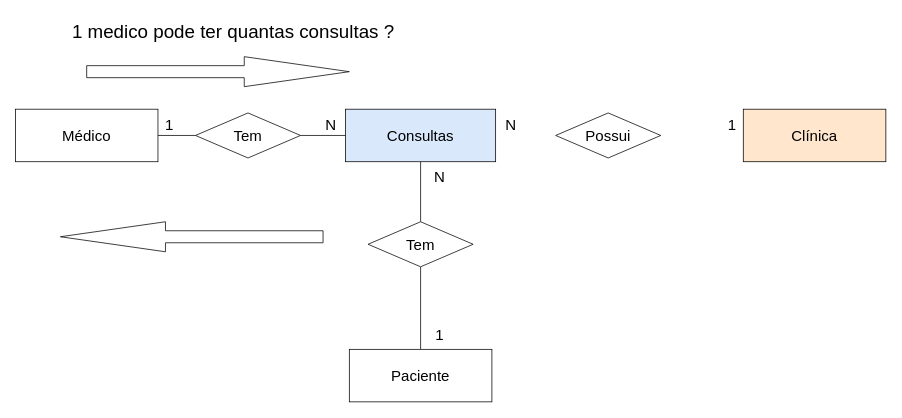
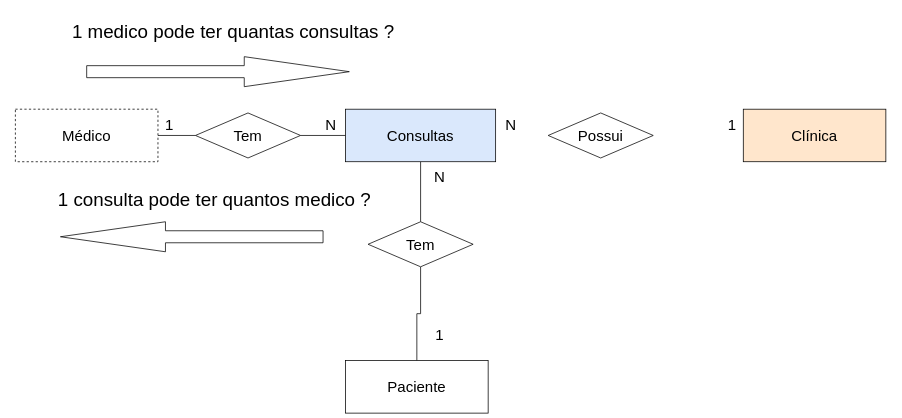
node "Médico": style solid -> dashed
node "Possui": moved (608, 135) -> (600, 135)
node "1 consulta pode ter quantos medico ?": added
node "Paciente": moved (420, 375) -> (417, 387)
